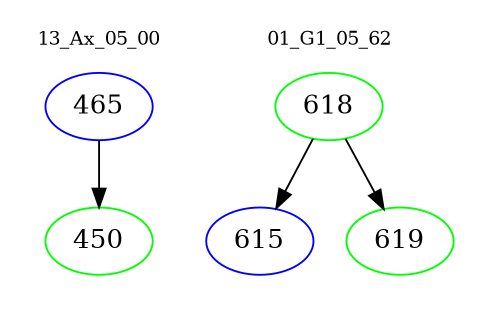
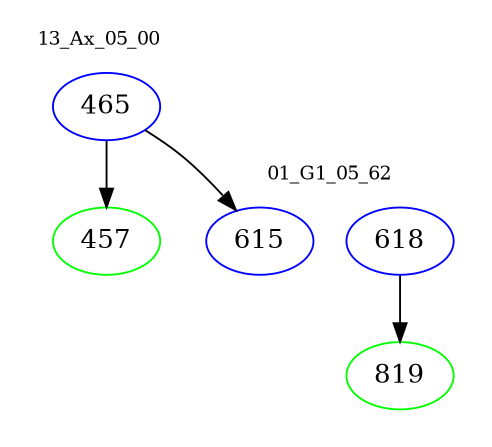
node "618": color green -> blue
edge "618" -> "615": now "465" -> "615"
node "450": label "450" -> "457"
node "619": label "619" -> "819"
